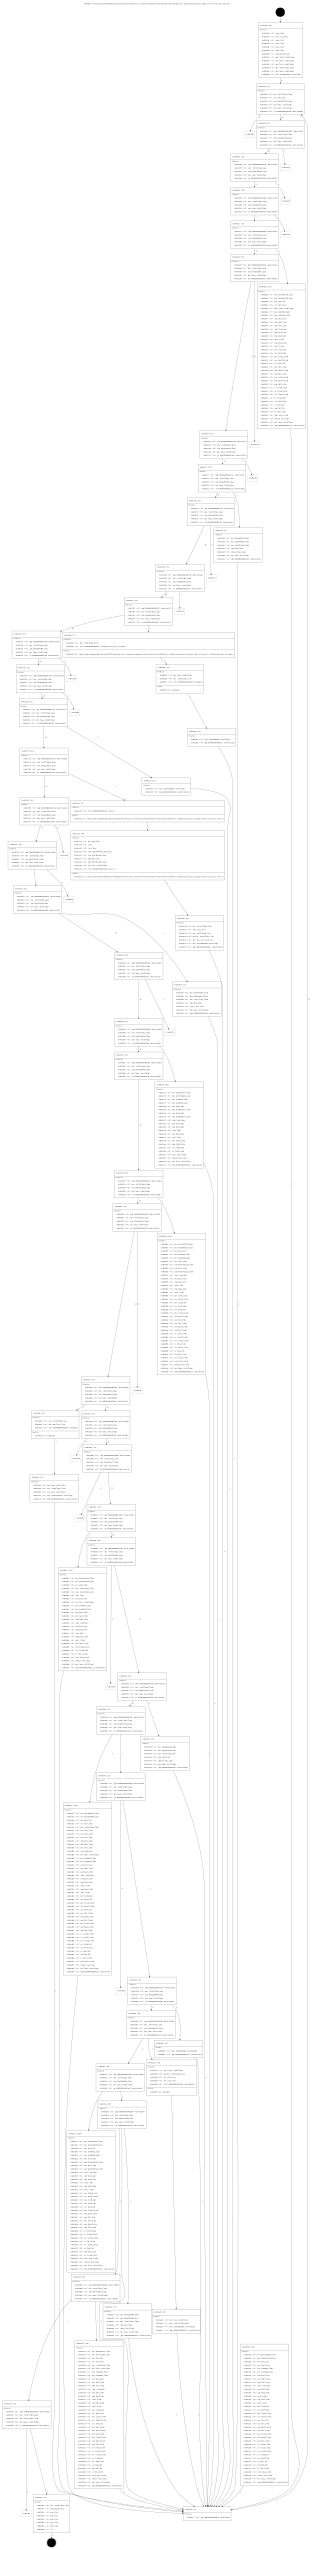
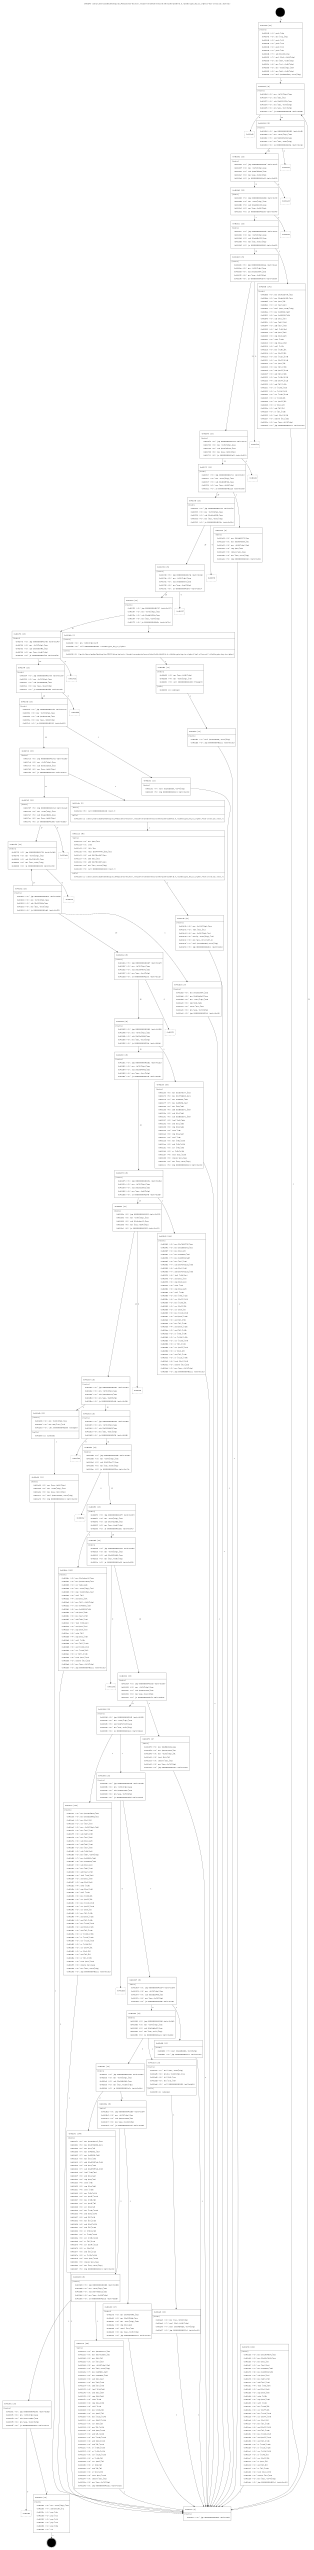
edge "0x4017f8 [25]" -> "0x401811 [25]": reversed
edge "0x4019ba [25]" -> "0x4022c1 [5]": now "0x401afc [144]" -> "0x4022c1 [5]"
